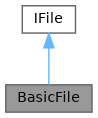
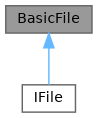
edge "BasicFile" -> "IFile": reversed
